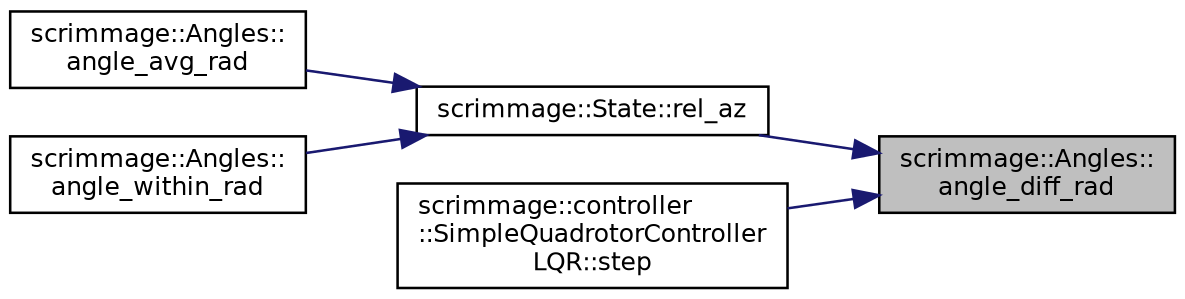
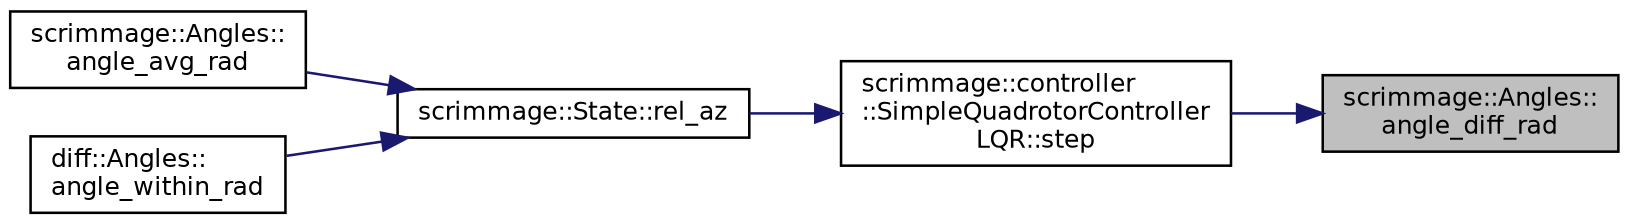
edge "scrimmage::State::rel_az" -> "scrimmage::Angles:: angle_diff_rad": now "scrimmage::State::rel_az" -> "scrimmage::controller ::SimpleQuadrotorController LQR::step"
node "scrimmage::Angles:: angle_within_rad": label "scrimmage::Angles:: angle_within_rad" -> "diff::Angles:: angle_within_rad"
